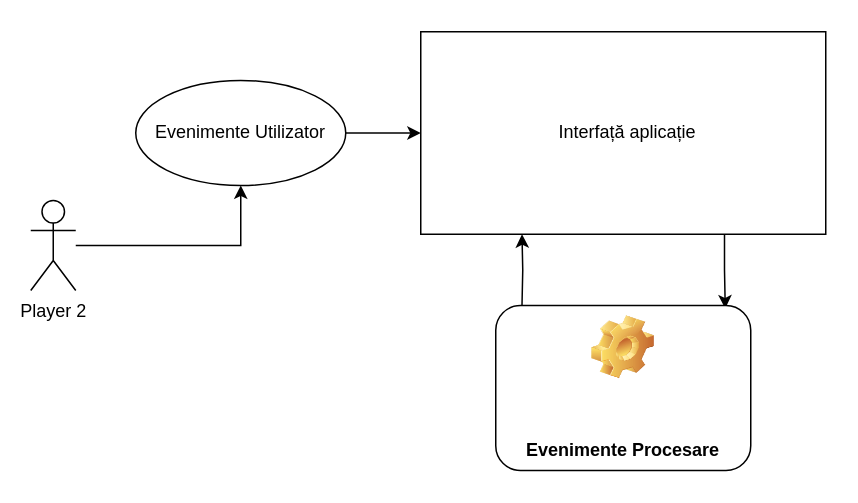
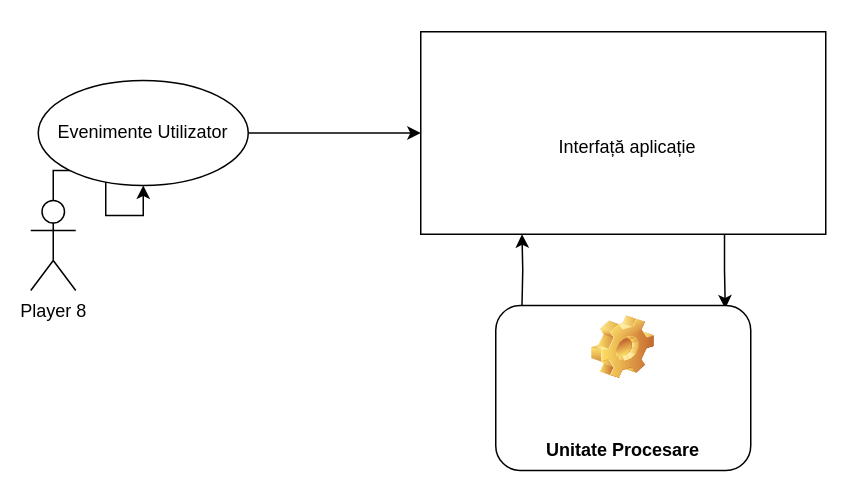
node "Evenimente Utilizator": moved (241, 133) -> (143, 133)
node "Interfață aplicație": moved (628, 133) -> (628, 148)
node "Player 2": label "Player 2" -> "Player 8"
node "Evenimente Procesare": label "Evenimente Procesare" -> "Unitate Procesare"
